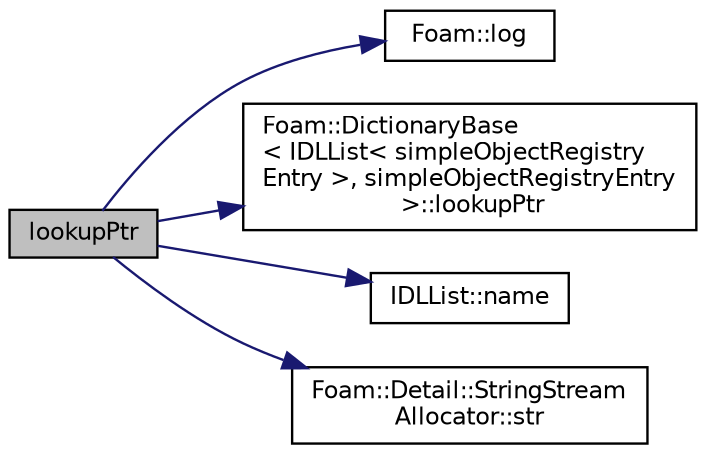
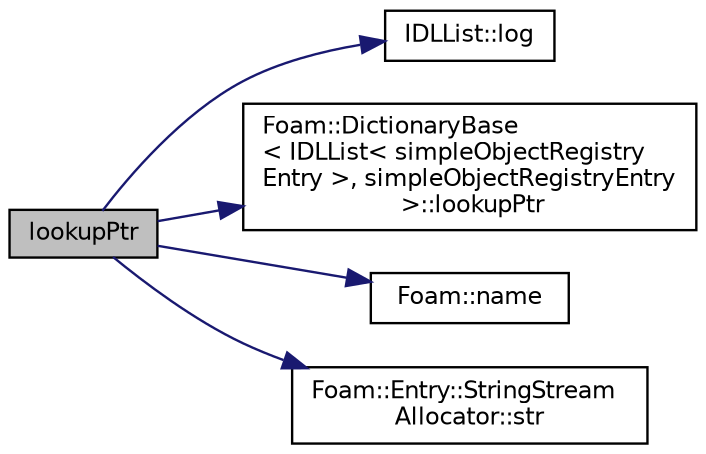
node "Foam::log": label "Foam::log" -> "IDLList::log"
node "IDLList::name": label "IDLList::name" -> "Foam::name"
node "Foam::Detail::StringStream Allocator::str": label "Foam::Detail::StringStream Allocator::str" -> "Foam::Entry::StringStream Allocator::str"
